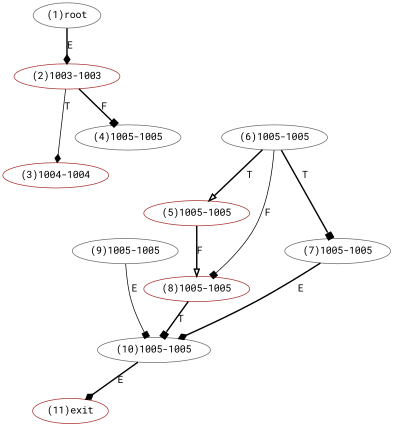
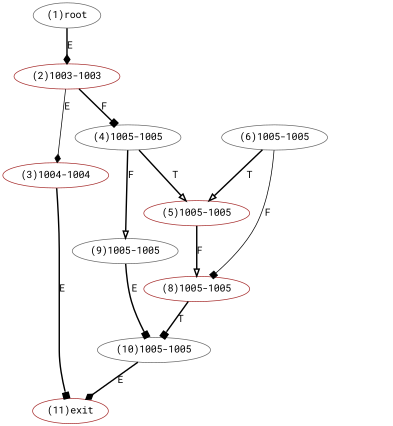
edge "(2)1003-1003" -> "(3)1004-1004": label "T" -> "E"
edge "(4)1005-1005" -> "(5)1005-1005": added, label "T"
edge "(4)1005-1005" -> "(9)1005-1005": added, label "F"
node "(7)1005-1005": removed
edge "(3)1004-1004" -> "(11)exit": added, label "E"
edge "(9)1005-1005" -> "(10)1005-1005": style solid -> bold
